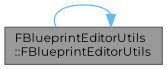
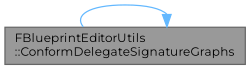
node "FBlueprintEditorUtils ::FBlueprintEditorUtils": label "FBlueprintEditorUtils ::FBlueprintEditorUtils" -> "FBlueprintEditorUtils ::ConformDelegateSignatureGraphs"
